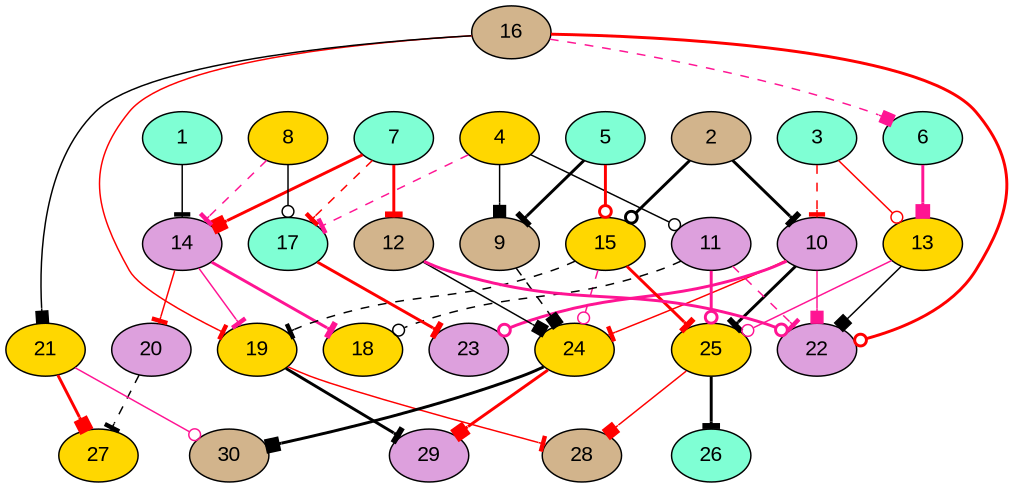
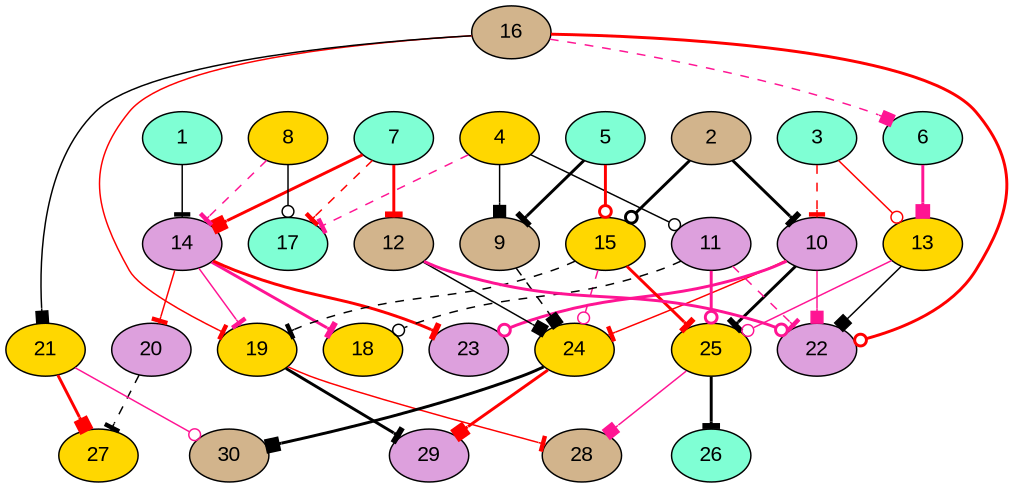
edge "17" -> "23": now "14" -> "23"
edge "25" -> "28": color red -> deeppink
